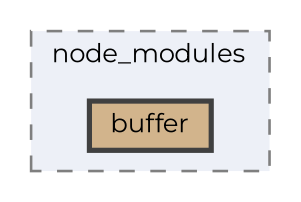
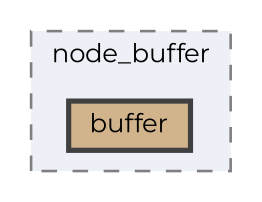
cluster "node_modules": label "node_modules" -> "node_buffer"
